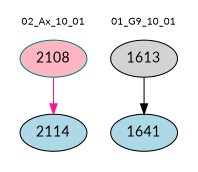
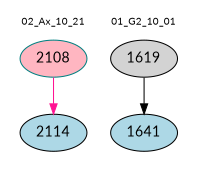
cluster "02_Ax_10_01": label "02_Ax_10_01" -> "02_Ax_10_21"
cluster "01_G9_10_01": label "01_G9_10_01" -> "01_G2_10_01"
node "1613": label "1613" -> "1619"
